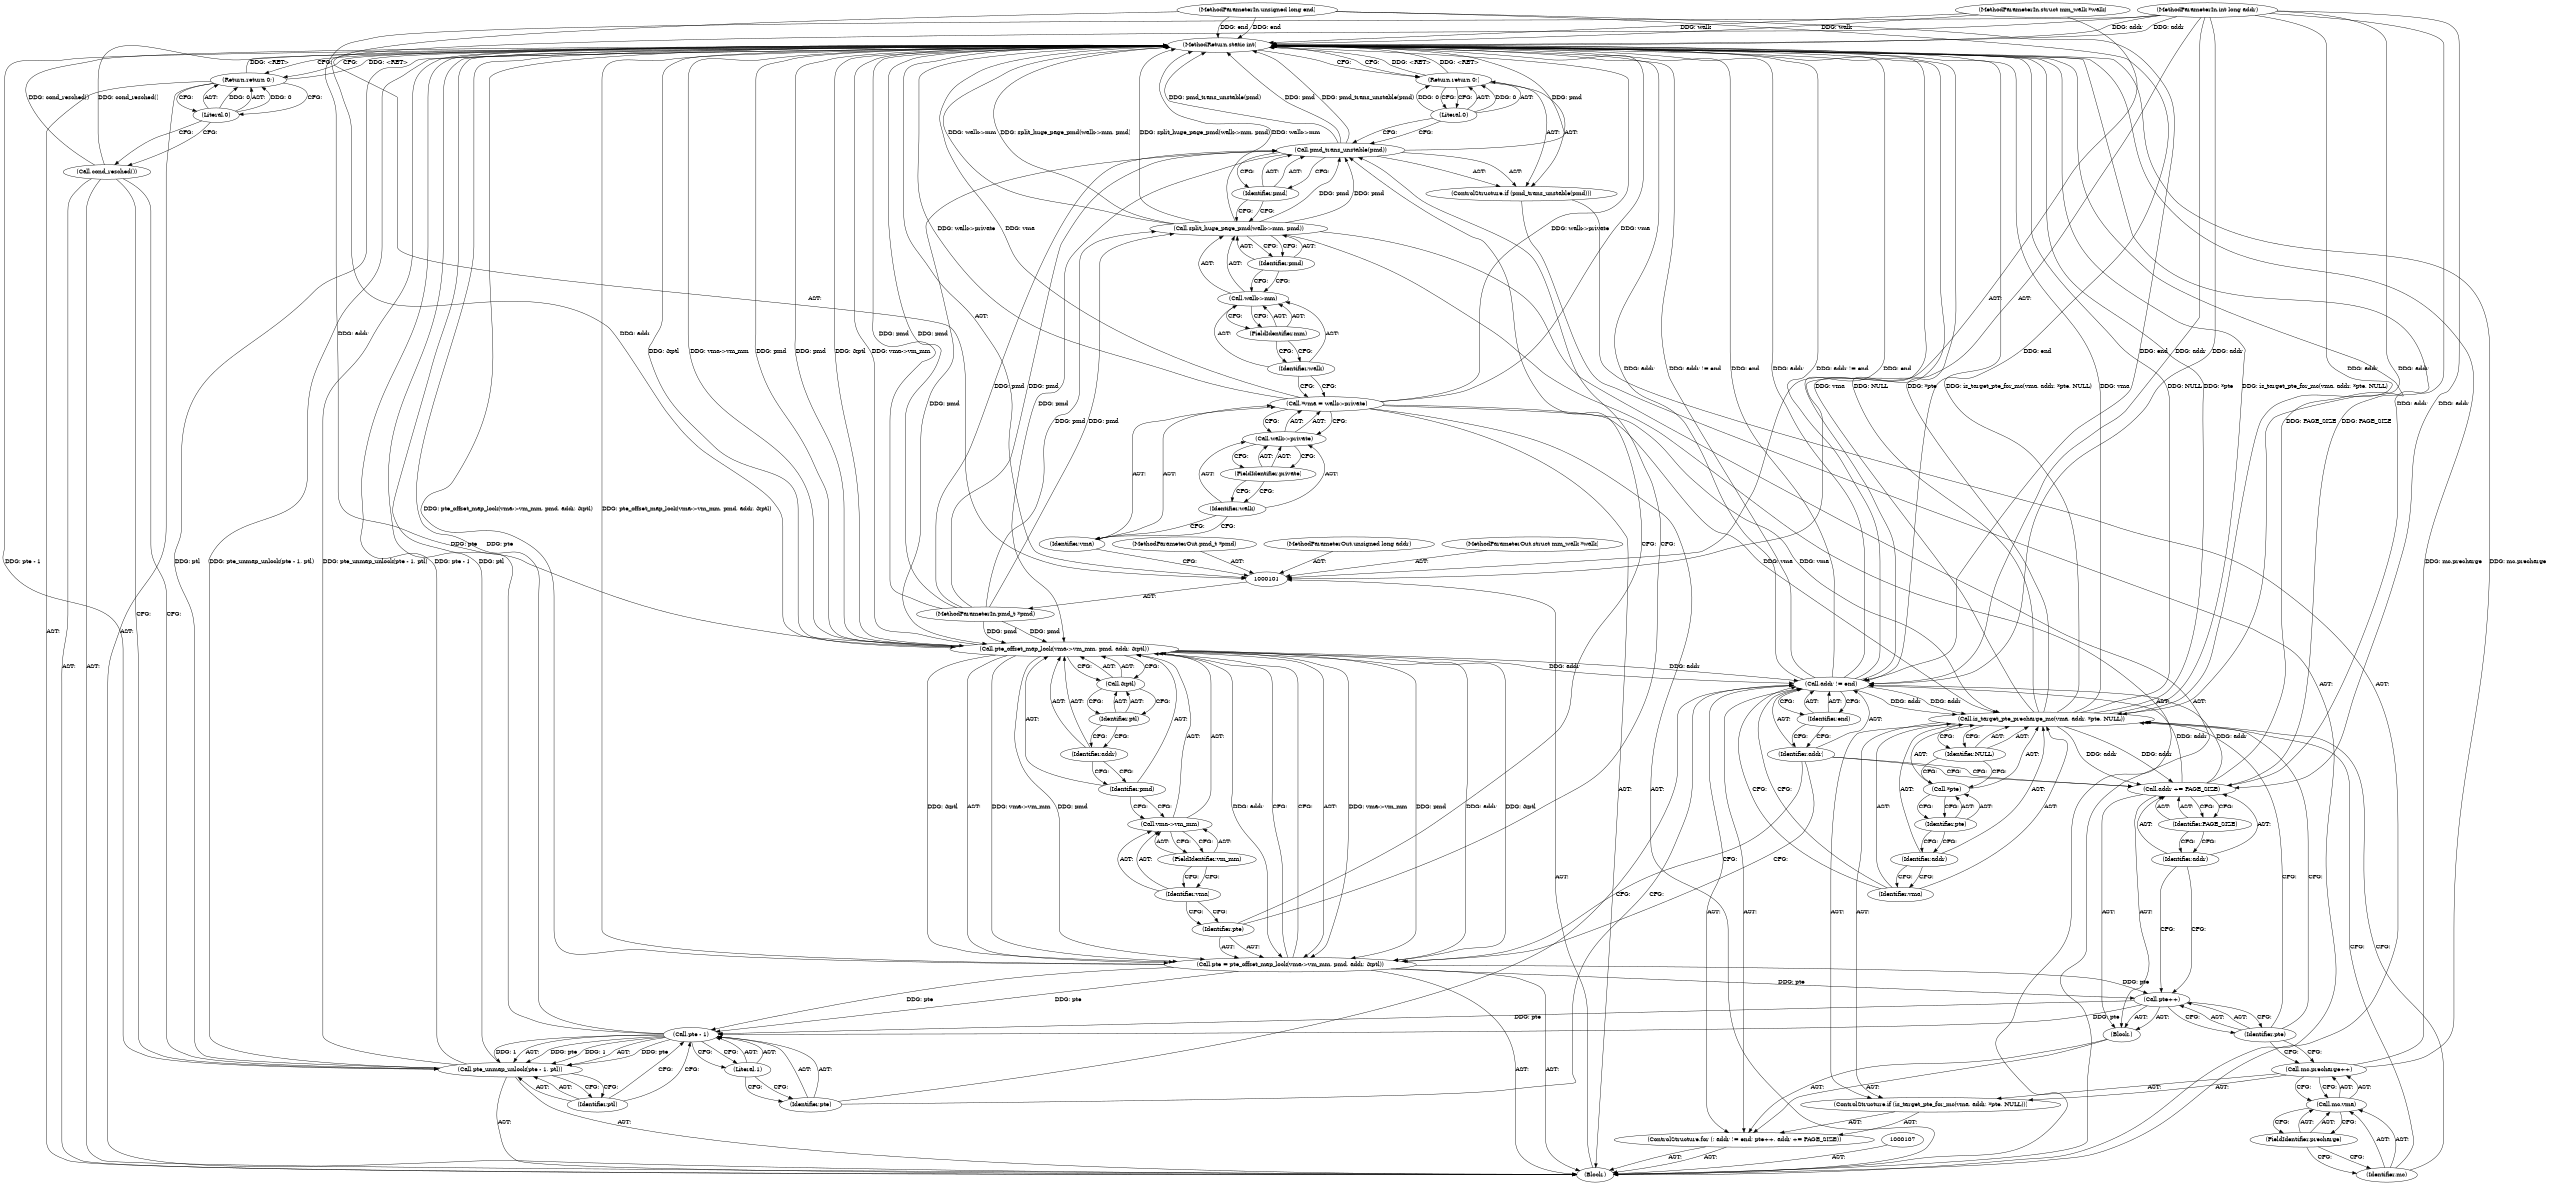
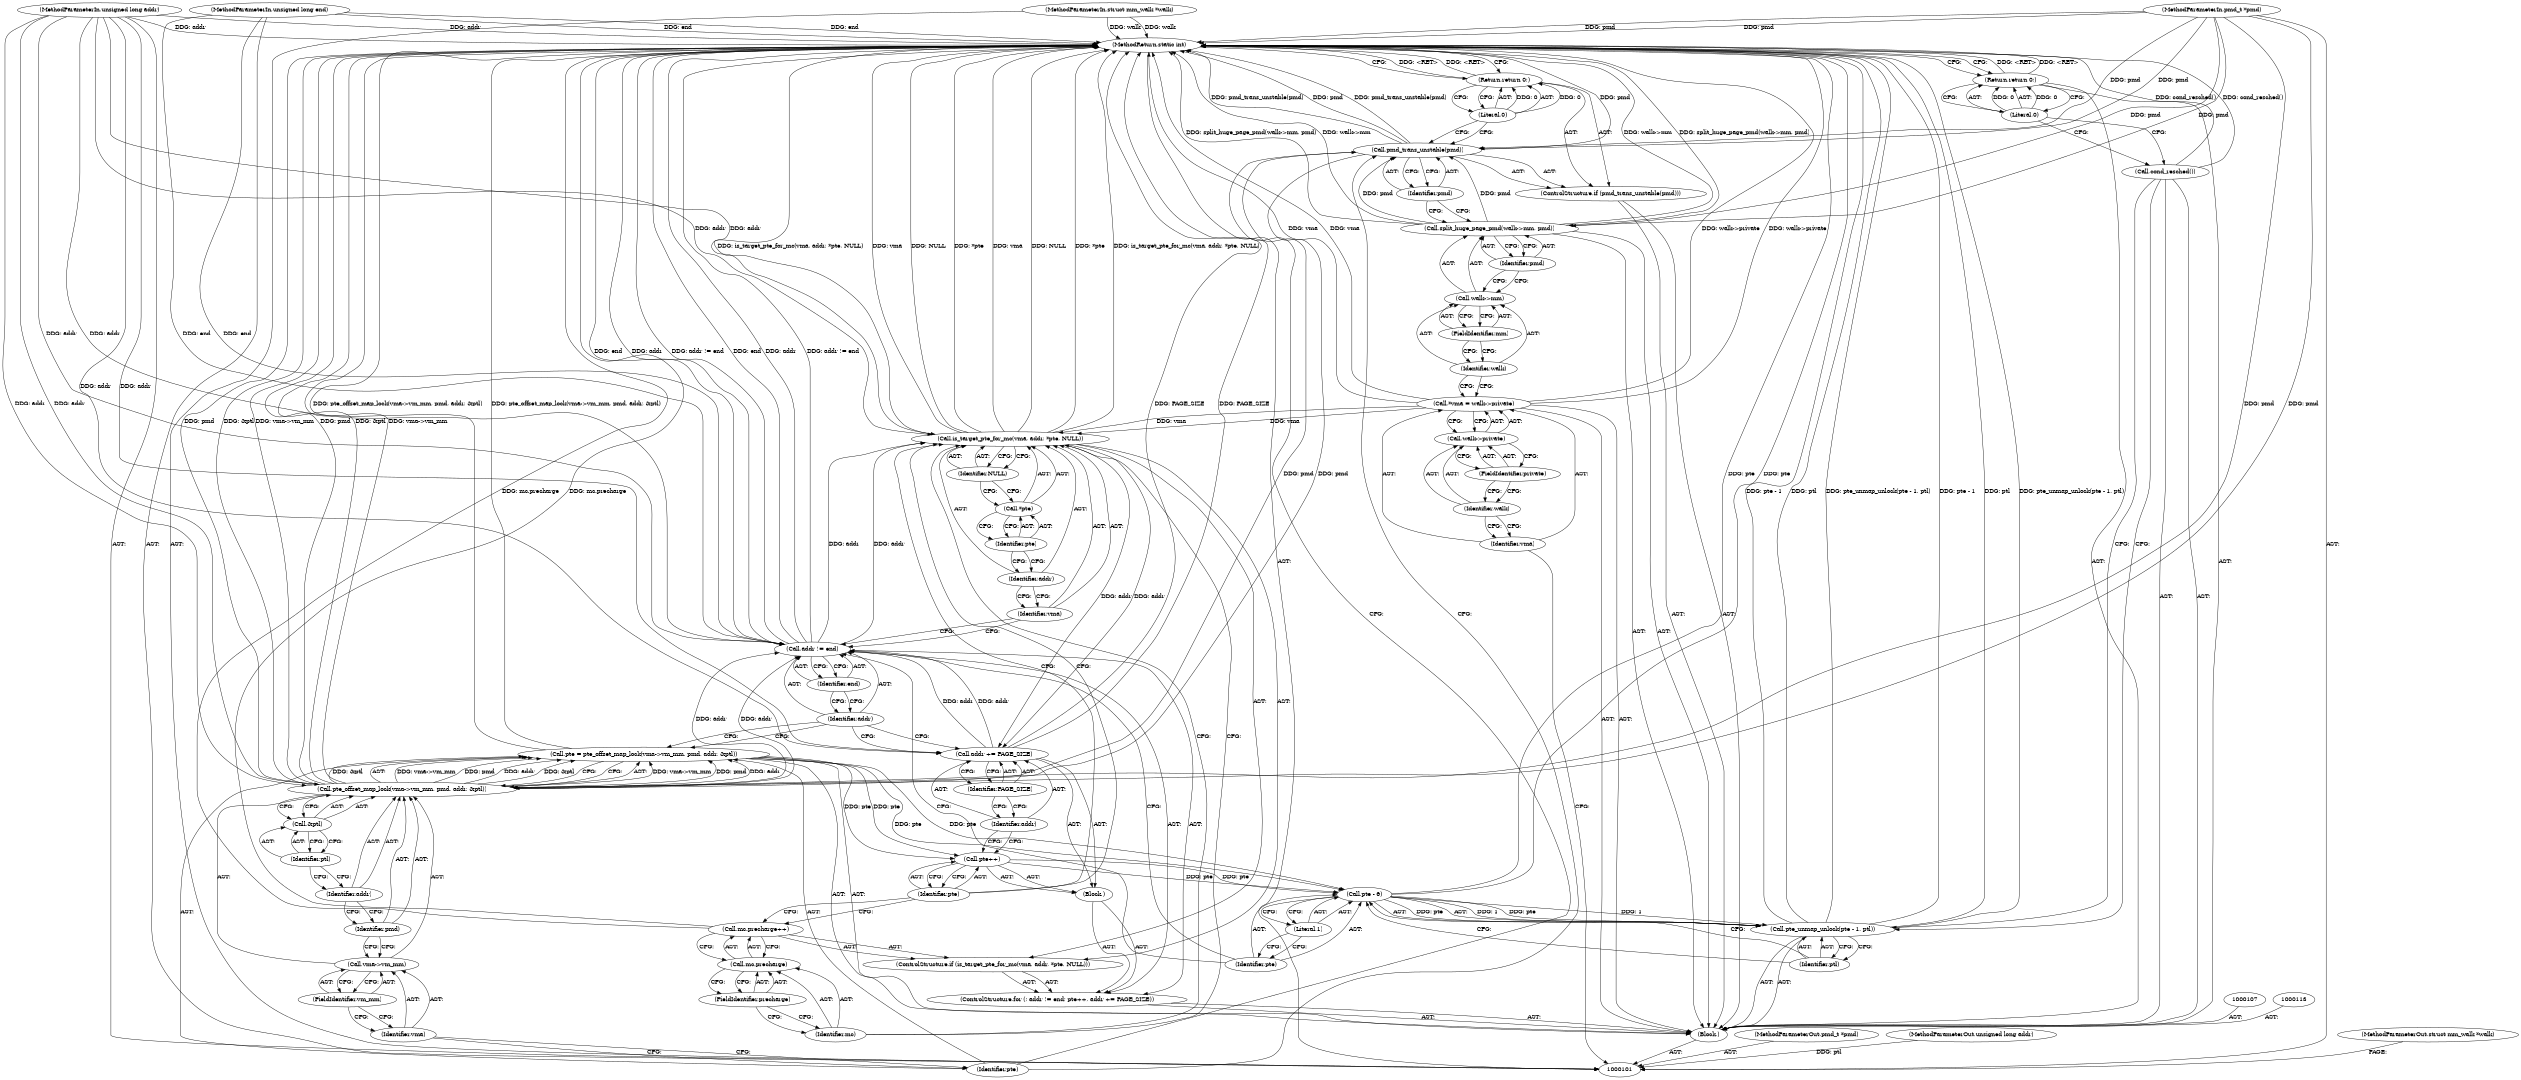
node "(MethodParameterIn,int long addr)": label "(MethodParameterIn,int long addr)" -> "(MethodParameterIn,unsigned long addr)"
edge "(MethodParameterOut,unsigned long addr)" -> "1000101": label "AST: " -> "DDG: ptl"
edge "(MethodParameterOut,struct mm_walk *walk)" -> "1000101": label "AST: " -> "PAGE: "
edge "1000101" -> "(MethodParameterIn,pmd_t *pmd)": reversed
node "(Call,is_target_pte_precharge_mc(vma, addr, *pte, NULL))": label "(Call,is_target_pte_precharge_mc(vma, addr, *pte, NULL))" -> "(Call,is_target_pte_for_mc(vma, addr, *pte, NULL))"
node "1000113": added
node "(Call,pte - 1)": label "(Call,pte - 1)" -> "(Call,pte - 6)"
node "(Call,mc.vma)": label "(Call,mc.vma)" -> "(Call,mc.precharge)"
